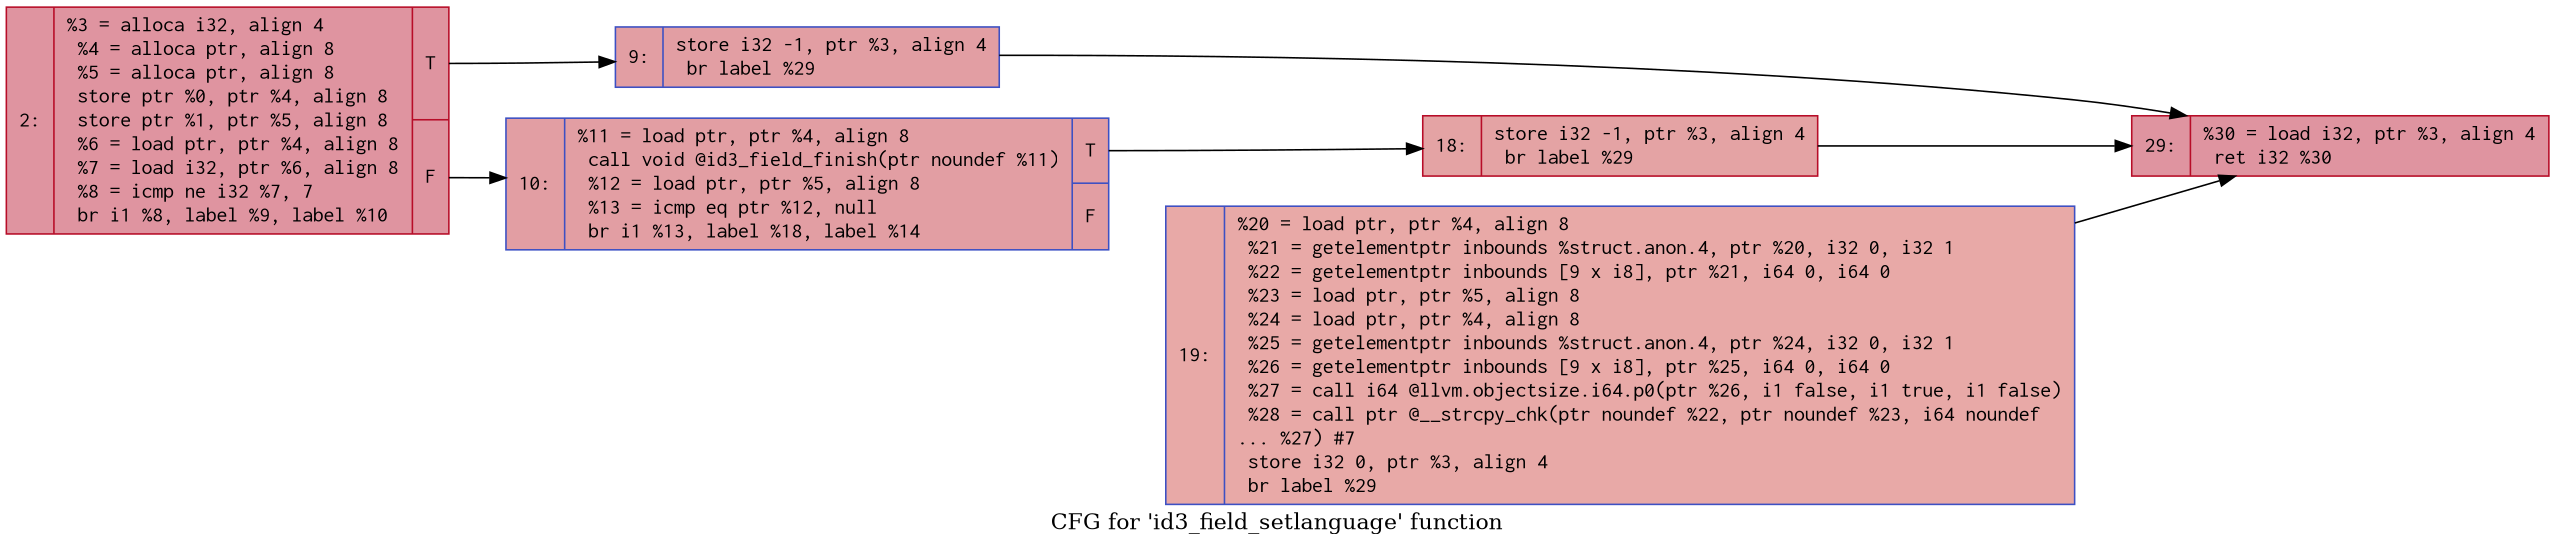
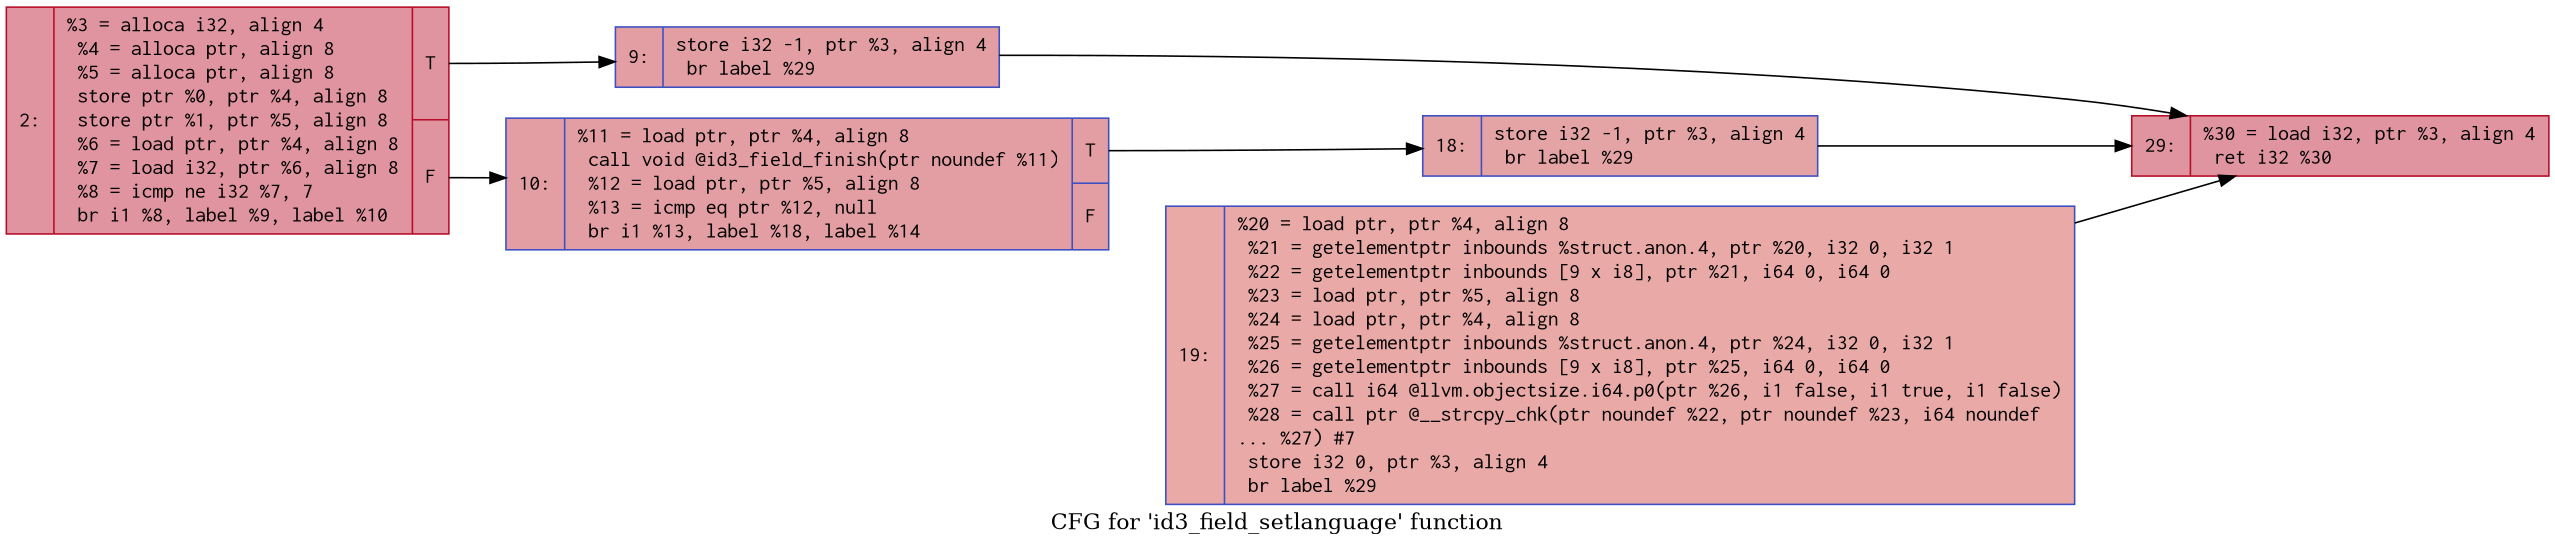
node "18:": color #b70d28ff -> #3d50c3ff
